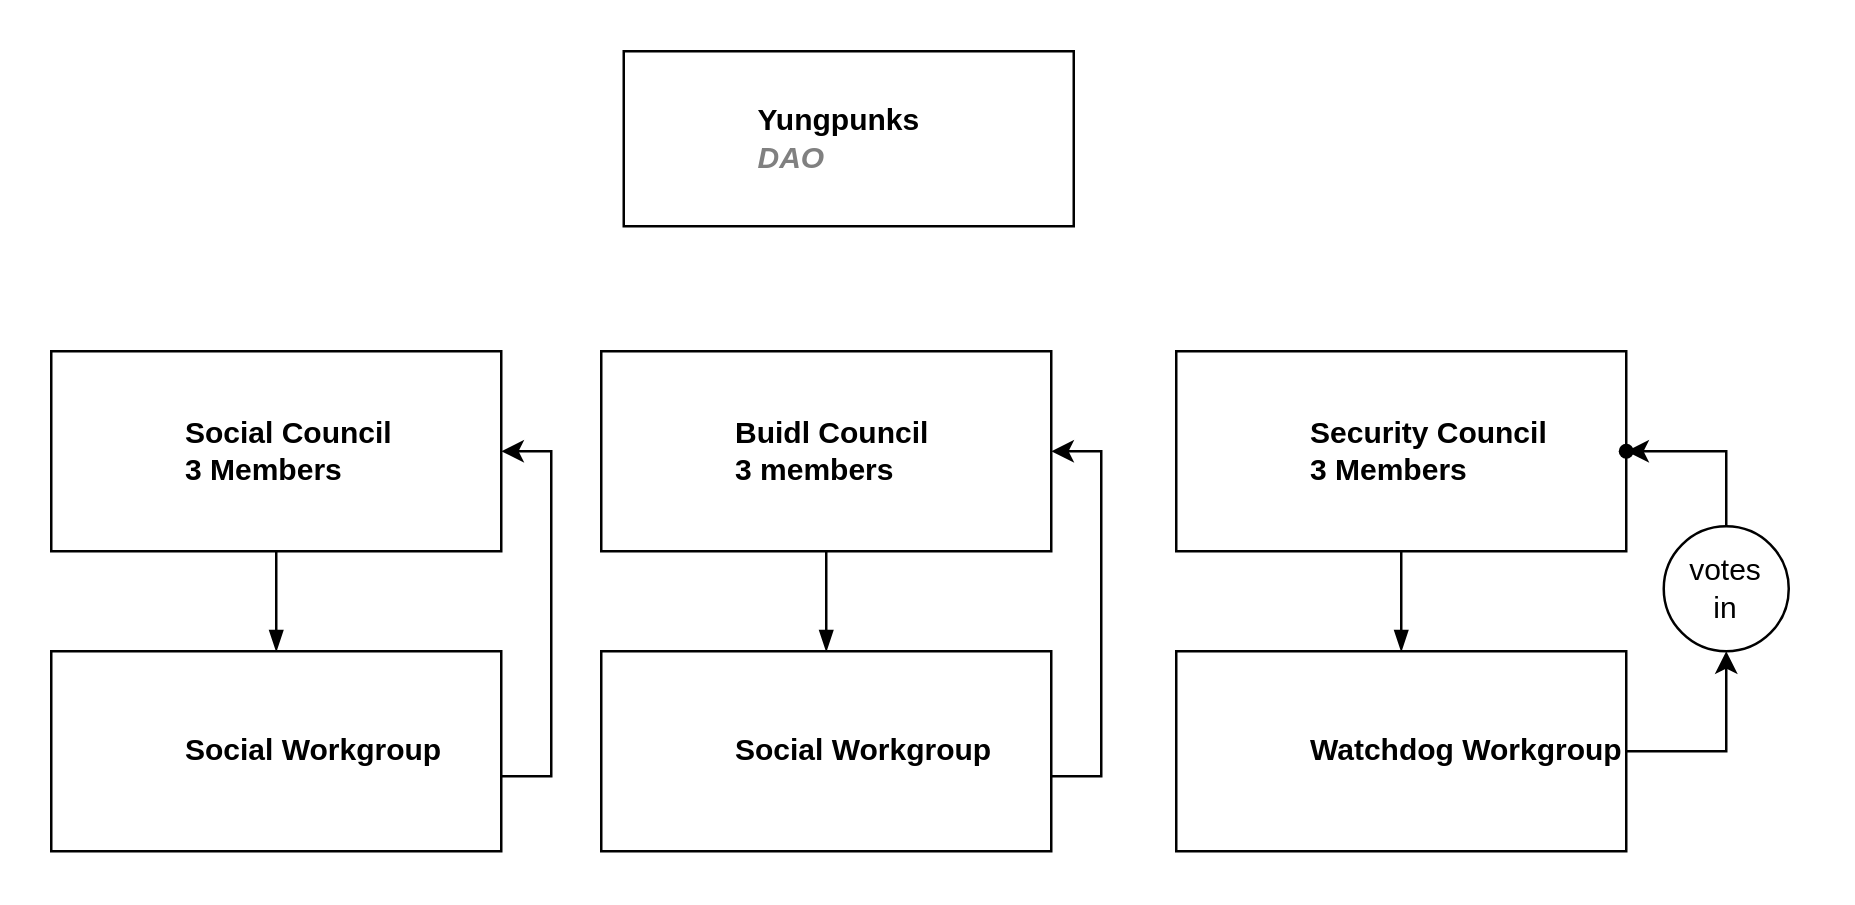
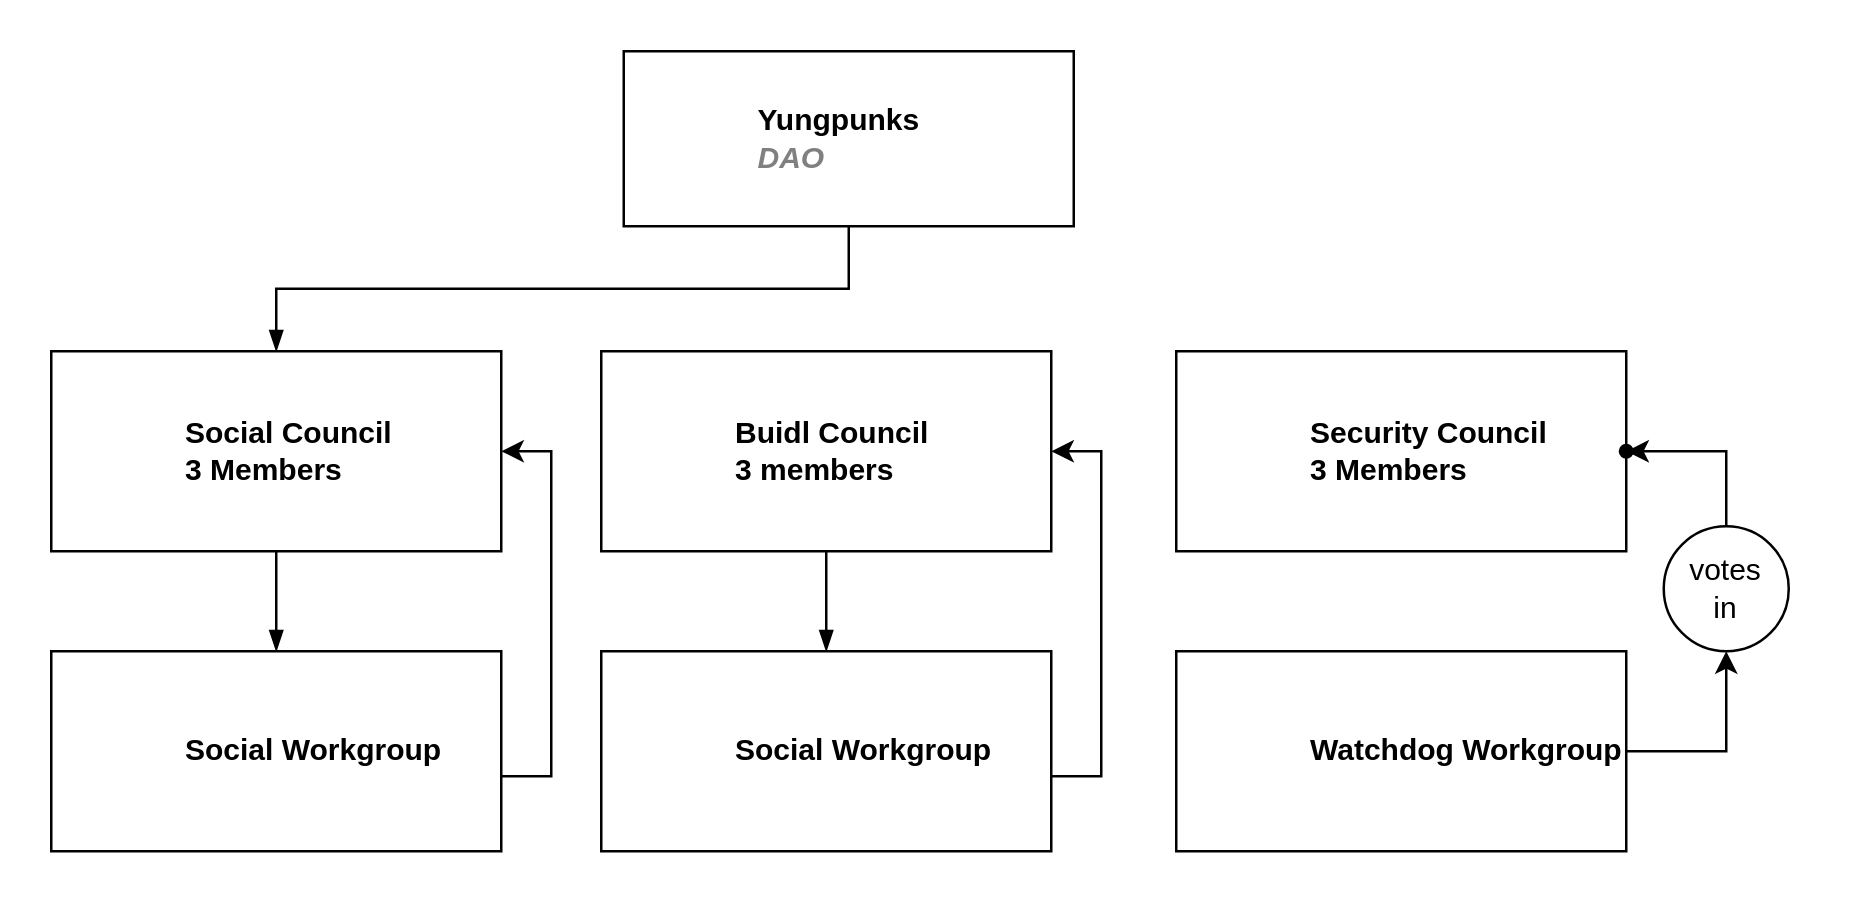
edge "Yungpunks DAO" -> "Social Council 3 Members": added
edge "Security Council 3 Members" -> "Watchdog Workgroup": removed
